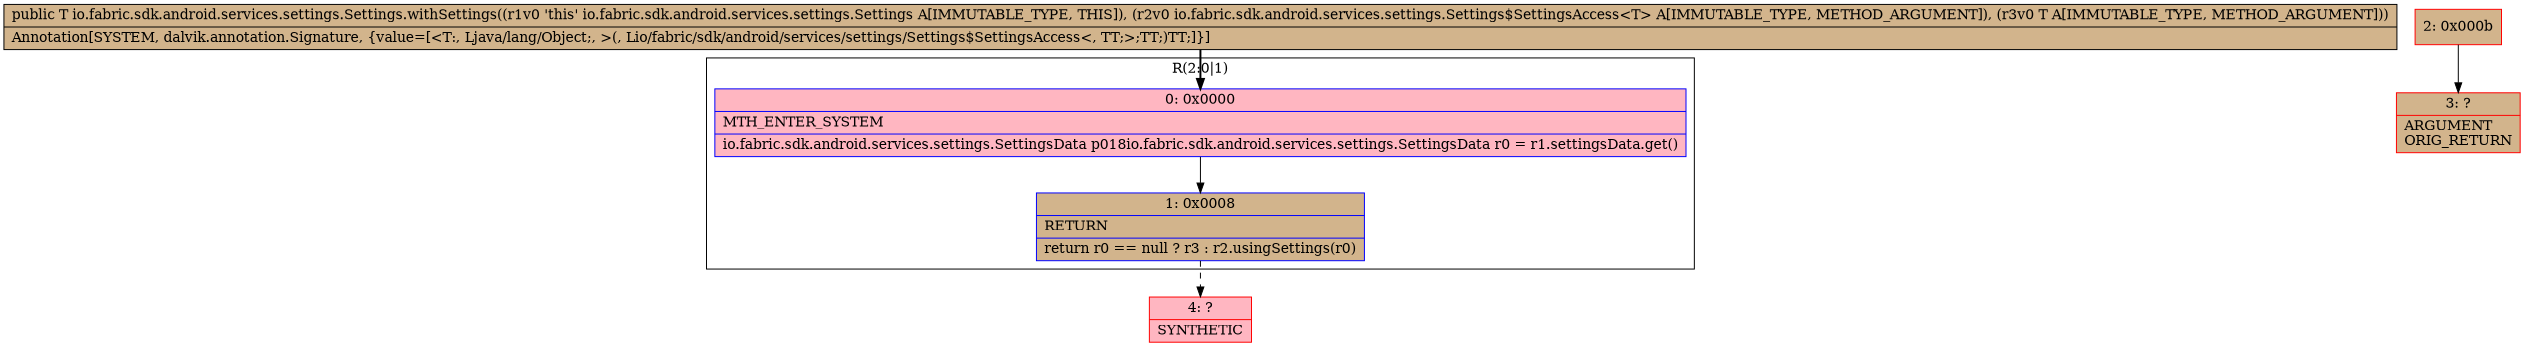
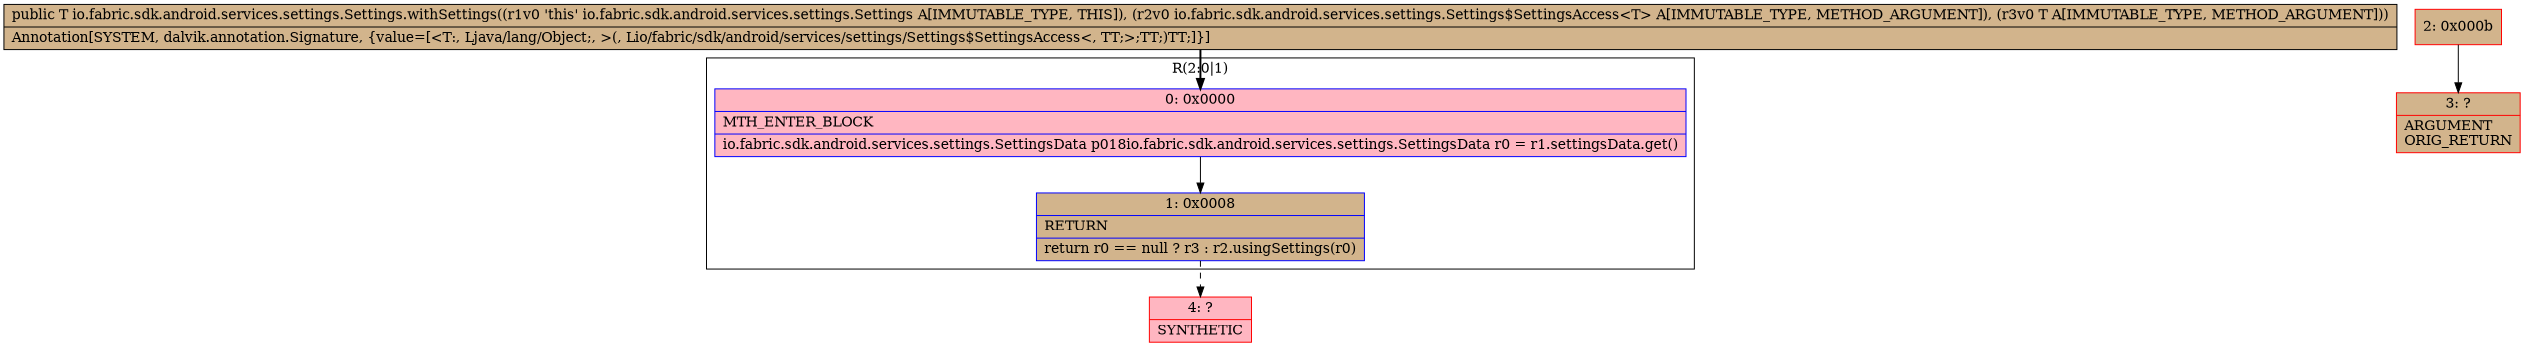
node "0: 0x0000": text "MTH_ENTER_SYSTEM" -> "MTH_ENTER_BLOCK"
